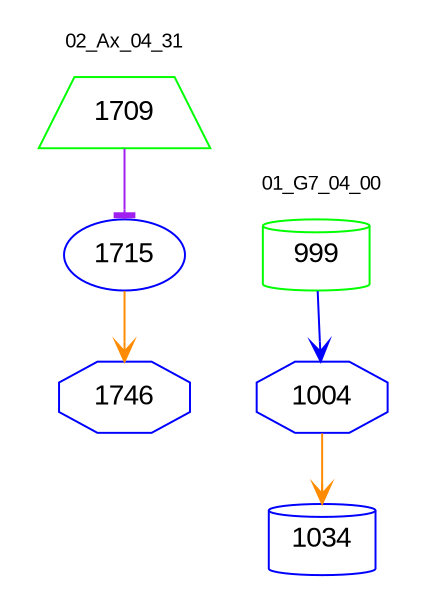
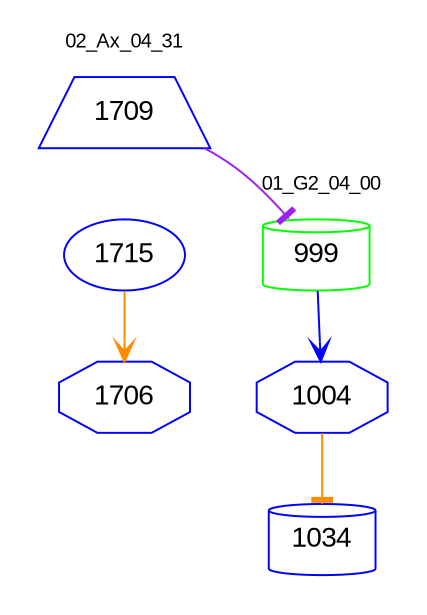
node "1709": color green -> blue
edge "1709" -> "1715": now "1709" -> "999"
cluster "01_G7_04_00": label "01_G7_04_00" -> "01_G2_04_00"
node "1746": label "1746" -> "1706"
edge "1004" -> "1034": arrowhead vee -> tee
